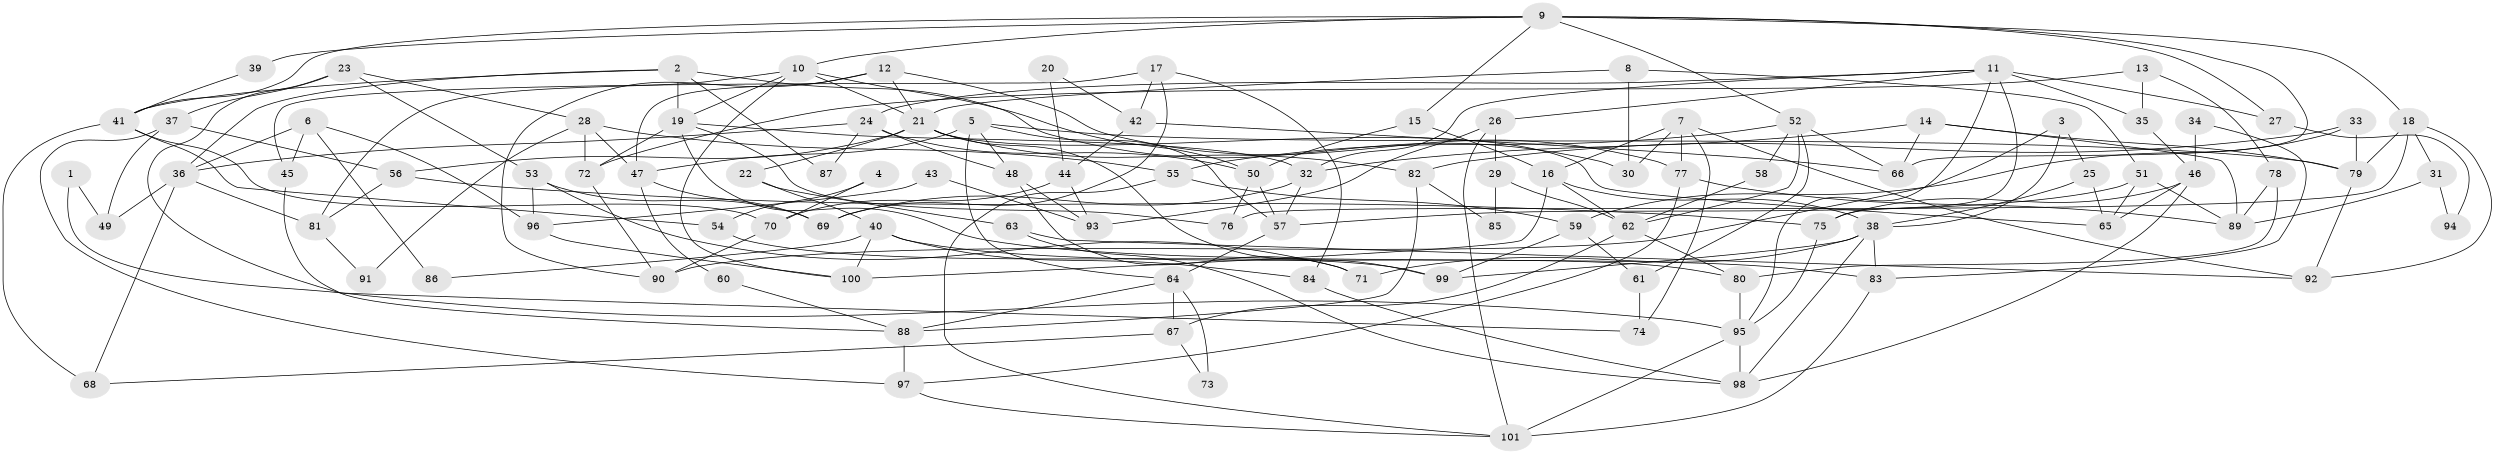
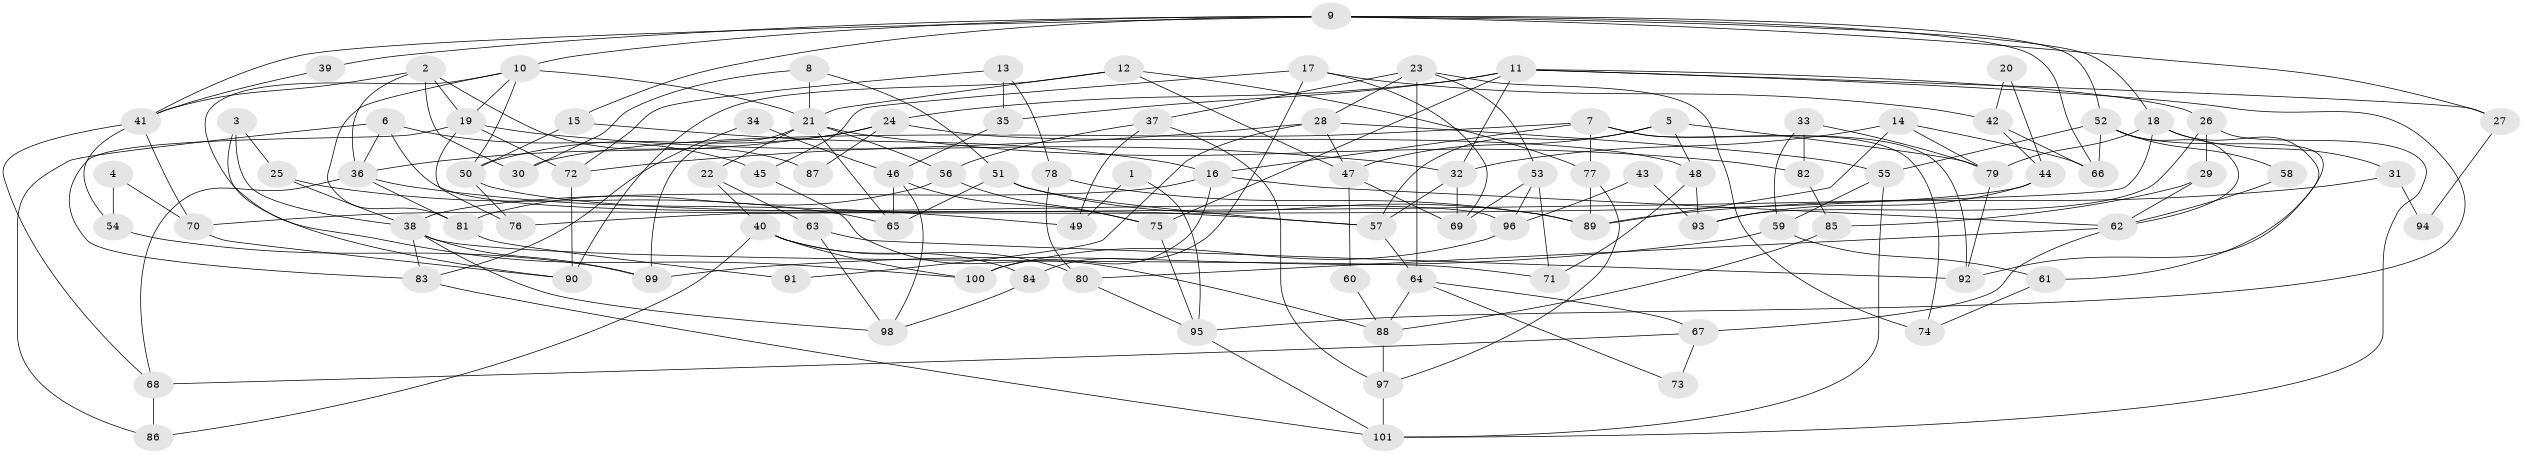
edge "5" -- "64": now "23" -- "64"
edge "82" -- "88": now "85" -- "88"
edge "95" -- "98": removed
edge "68" -- "86": added
